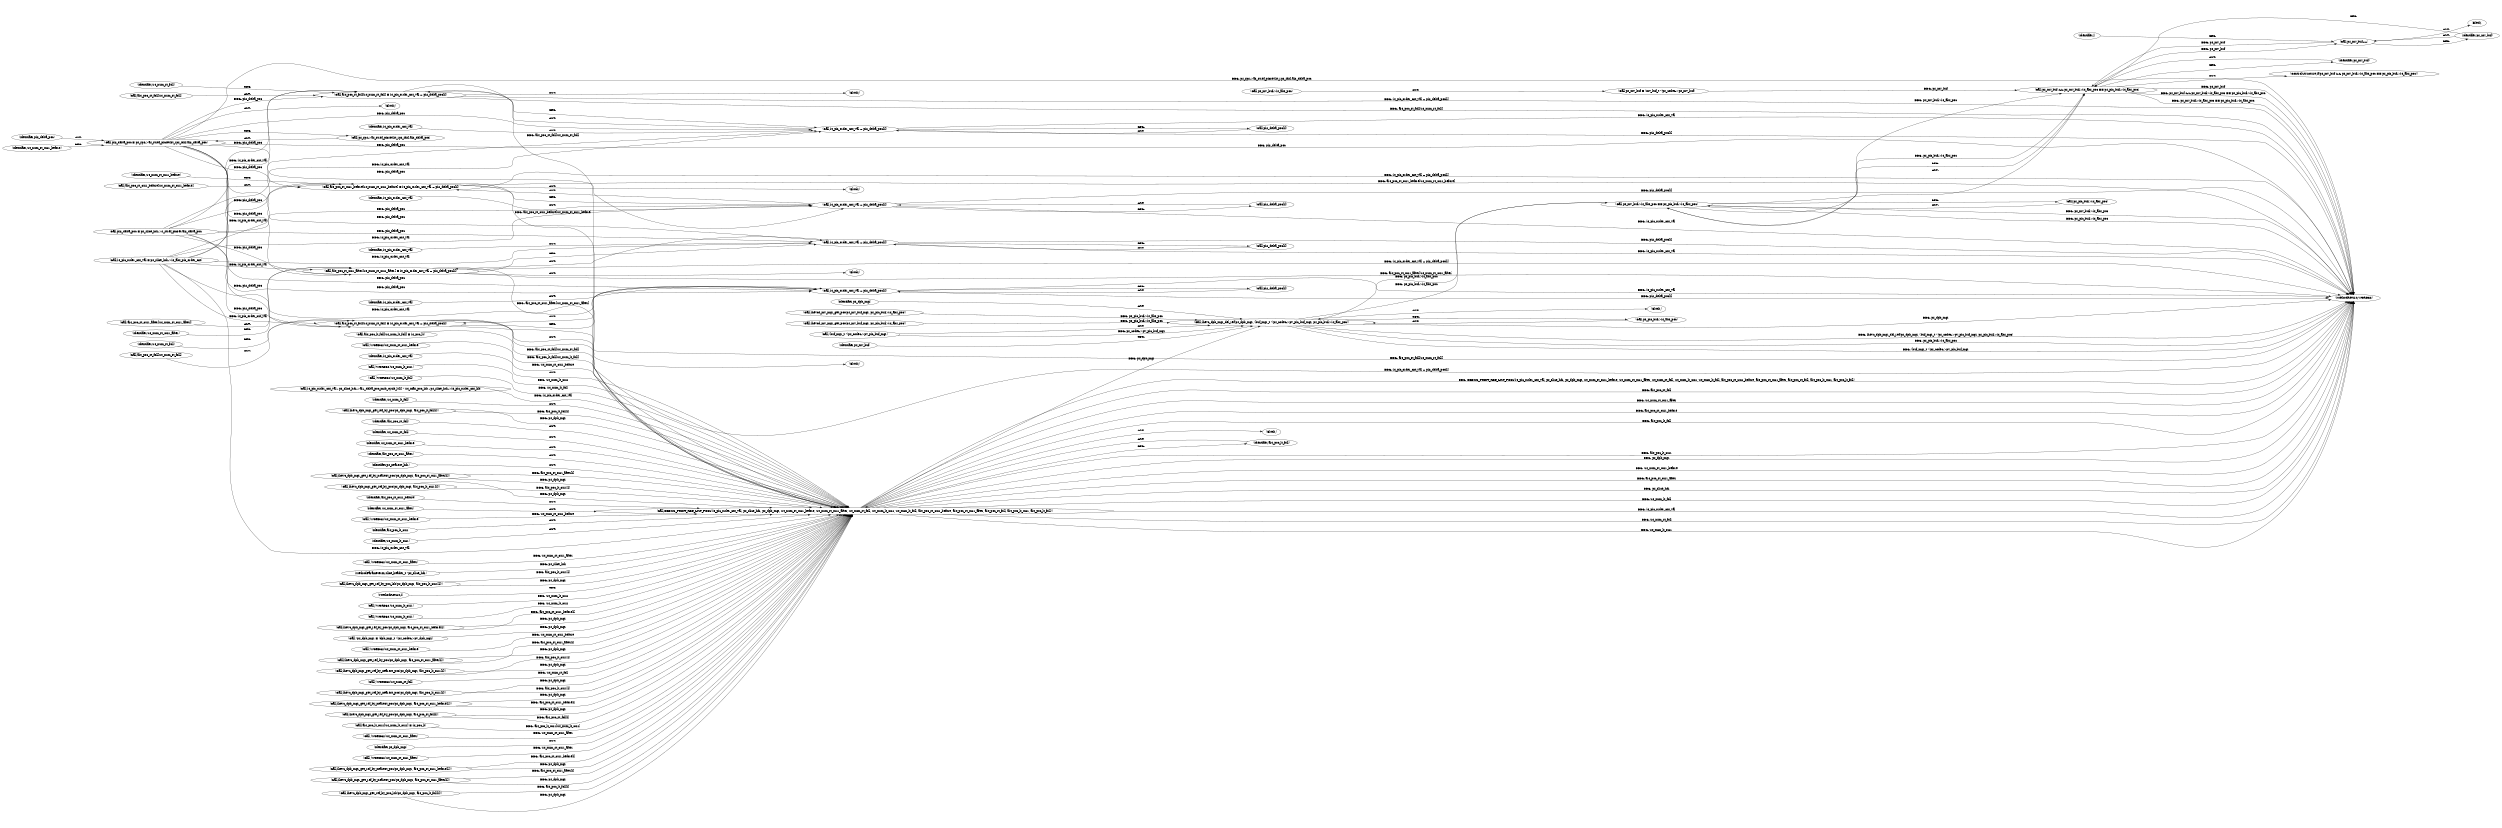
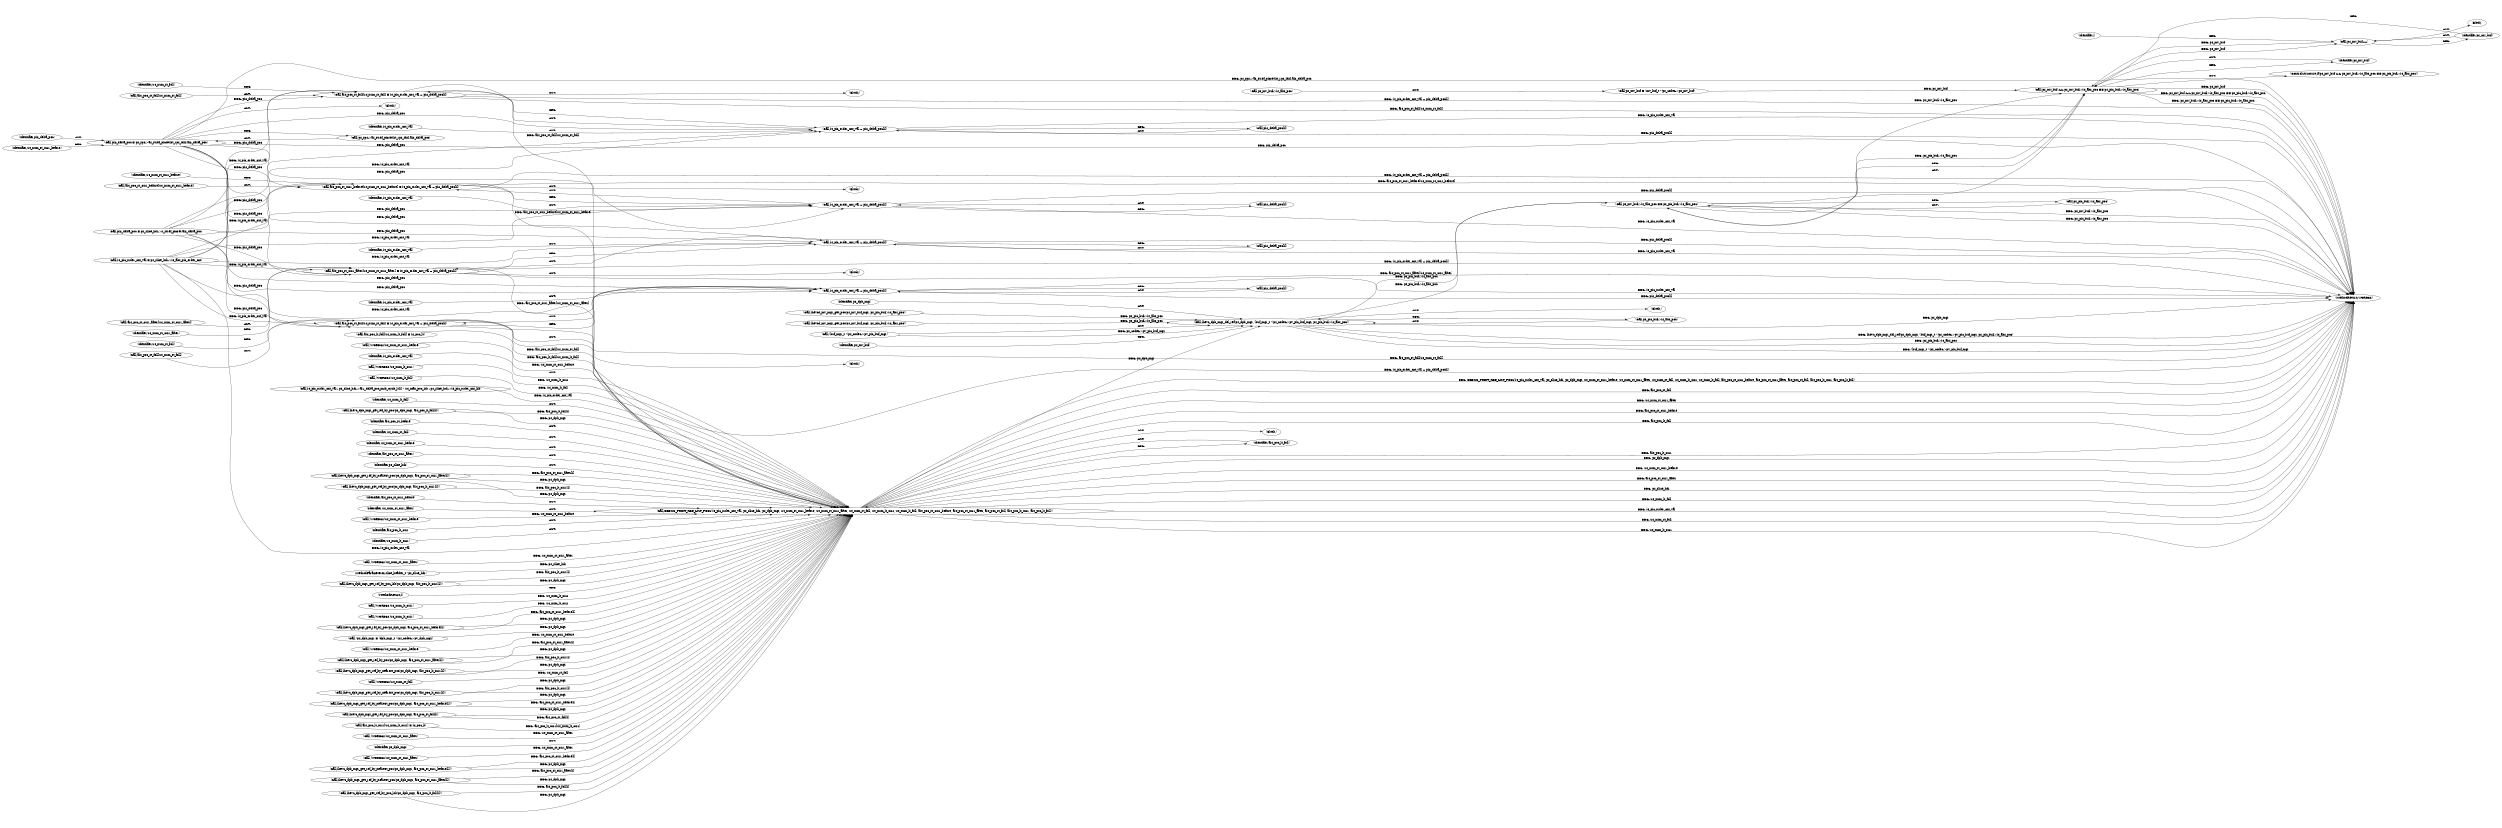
node "(Identifier,ai4_poc_st_foll)": label "(Identifier,ai4_poc_st_foll)" -> "(Identifier,ai4_poc_st_before)"
node "(Identifier,ps_nearest_hdr)": label "(Identifier,ps_nearest_hdr)" -> "(Identifier,ps_slice_hdr)"
